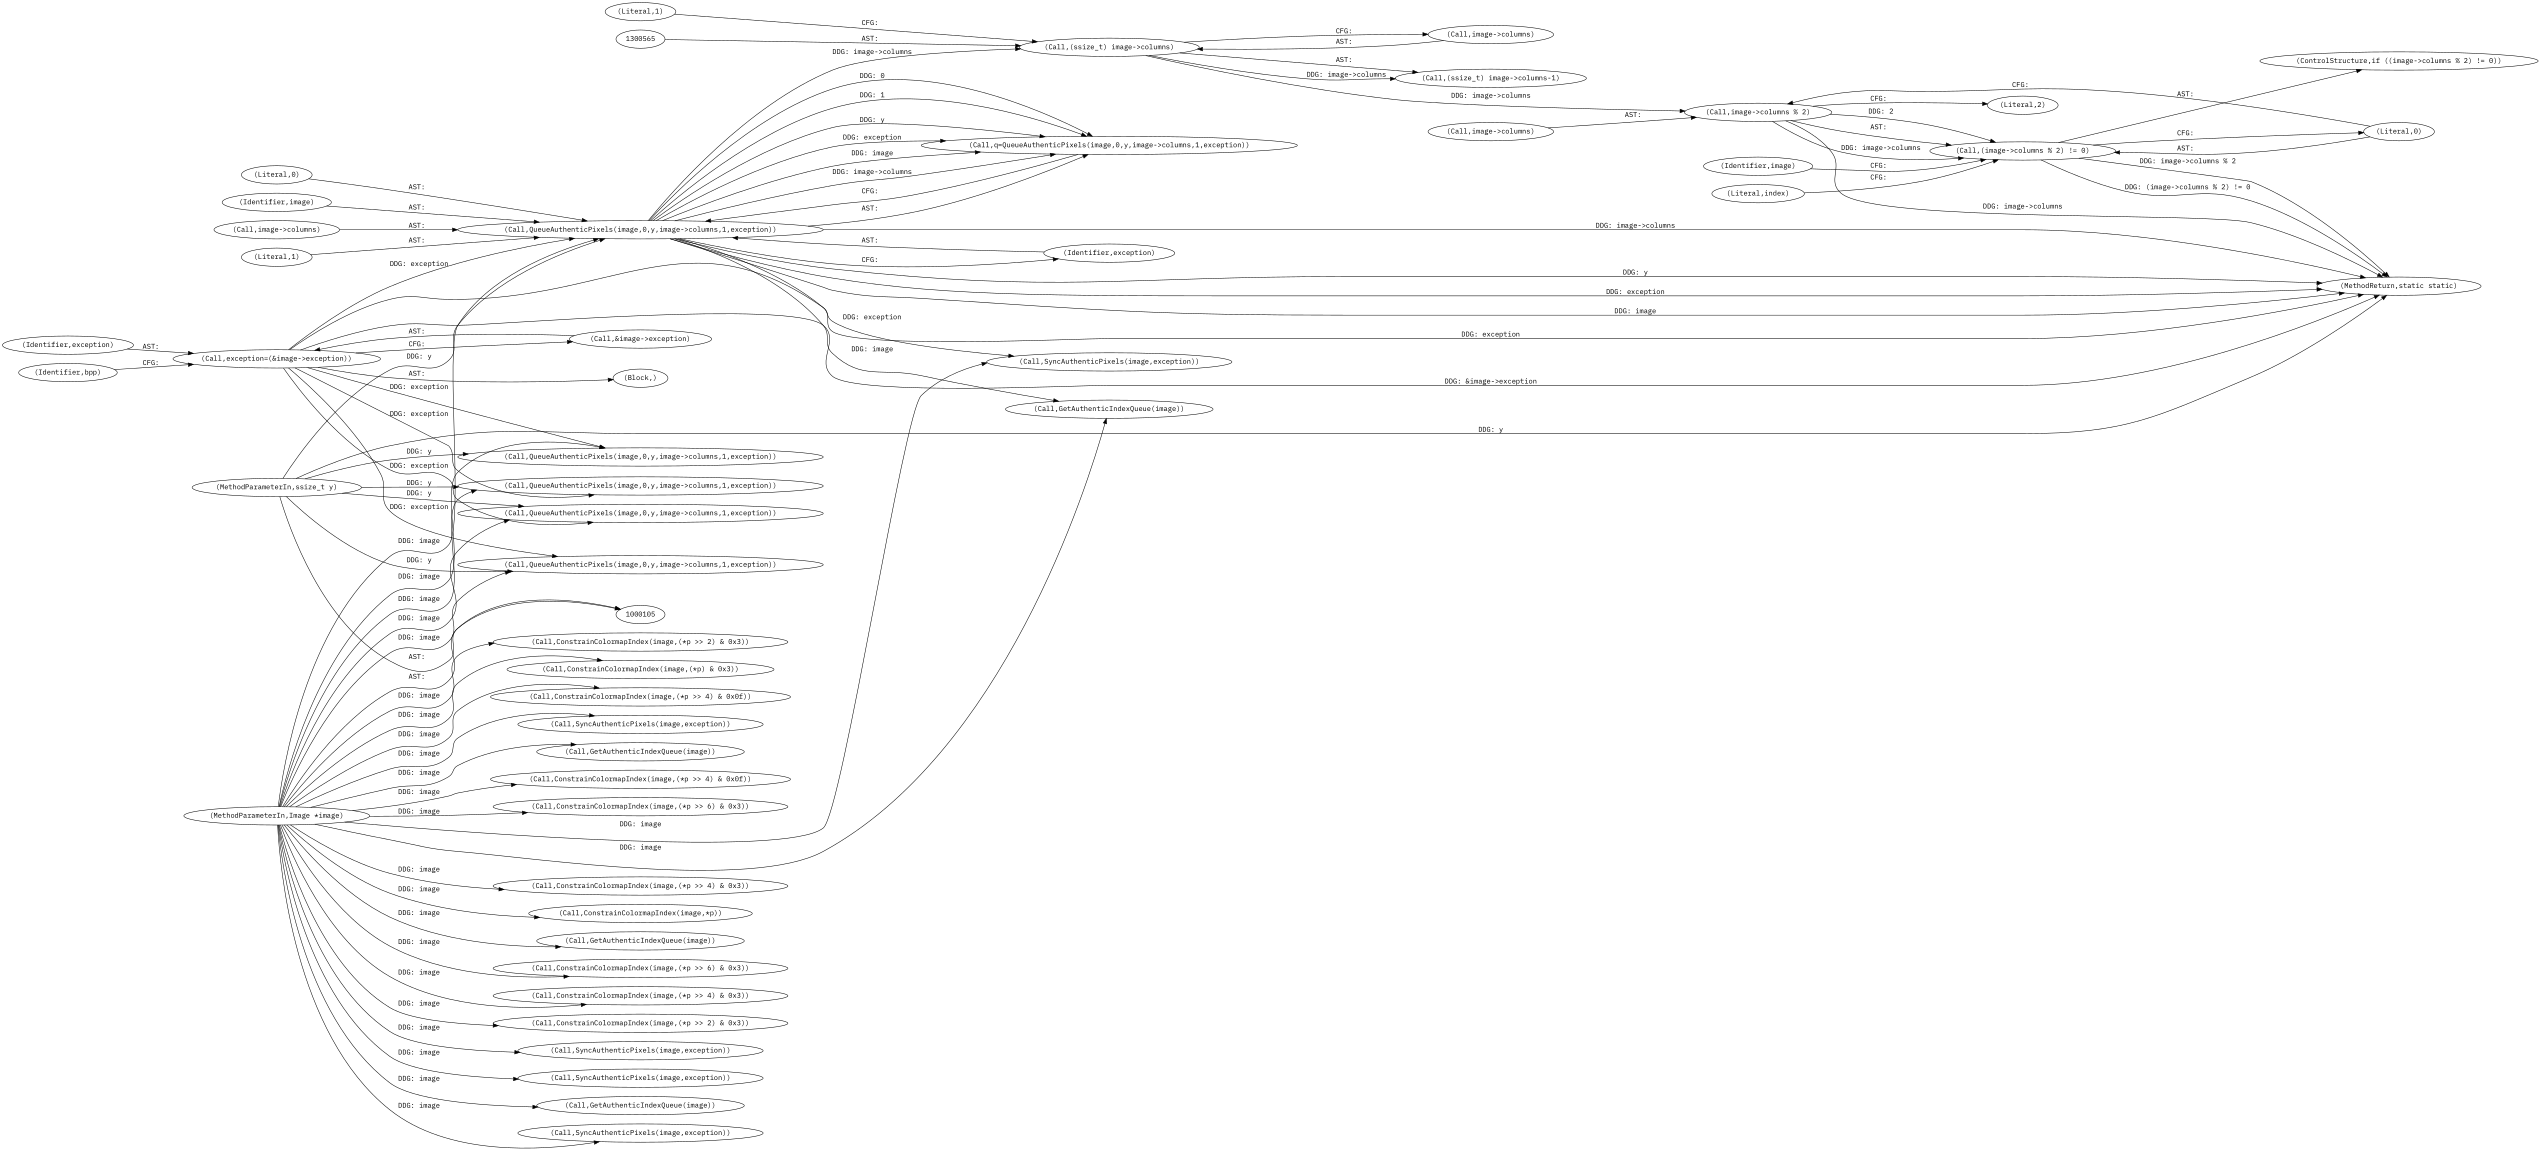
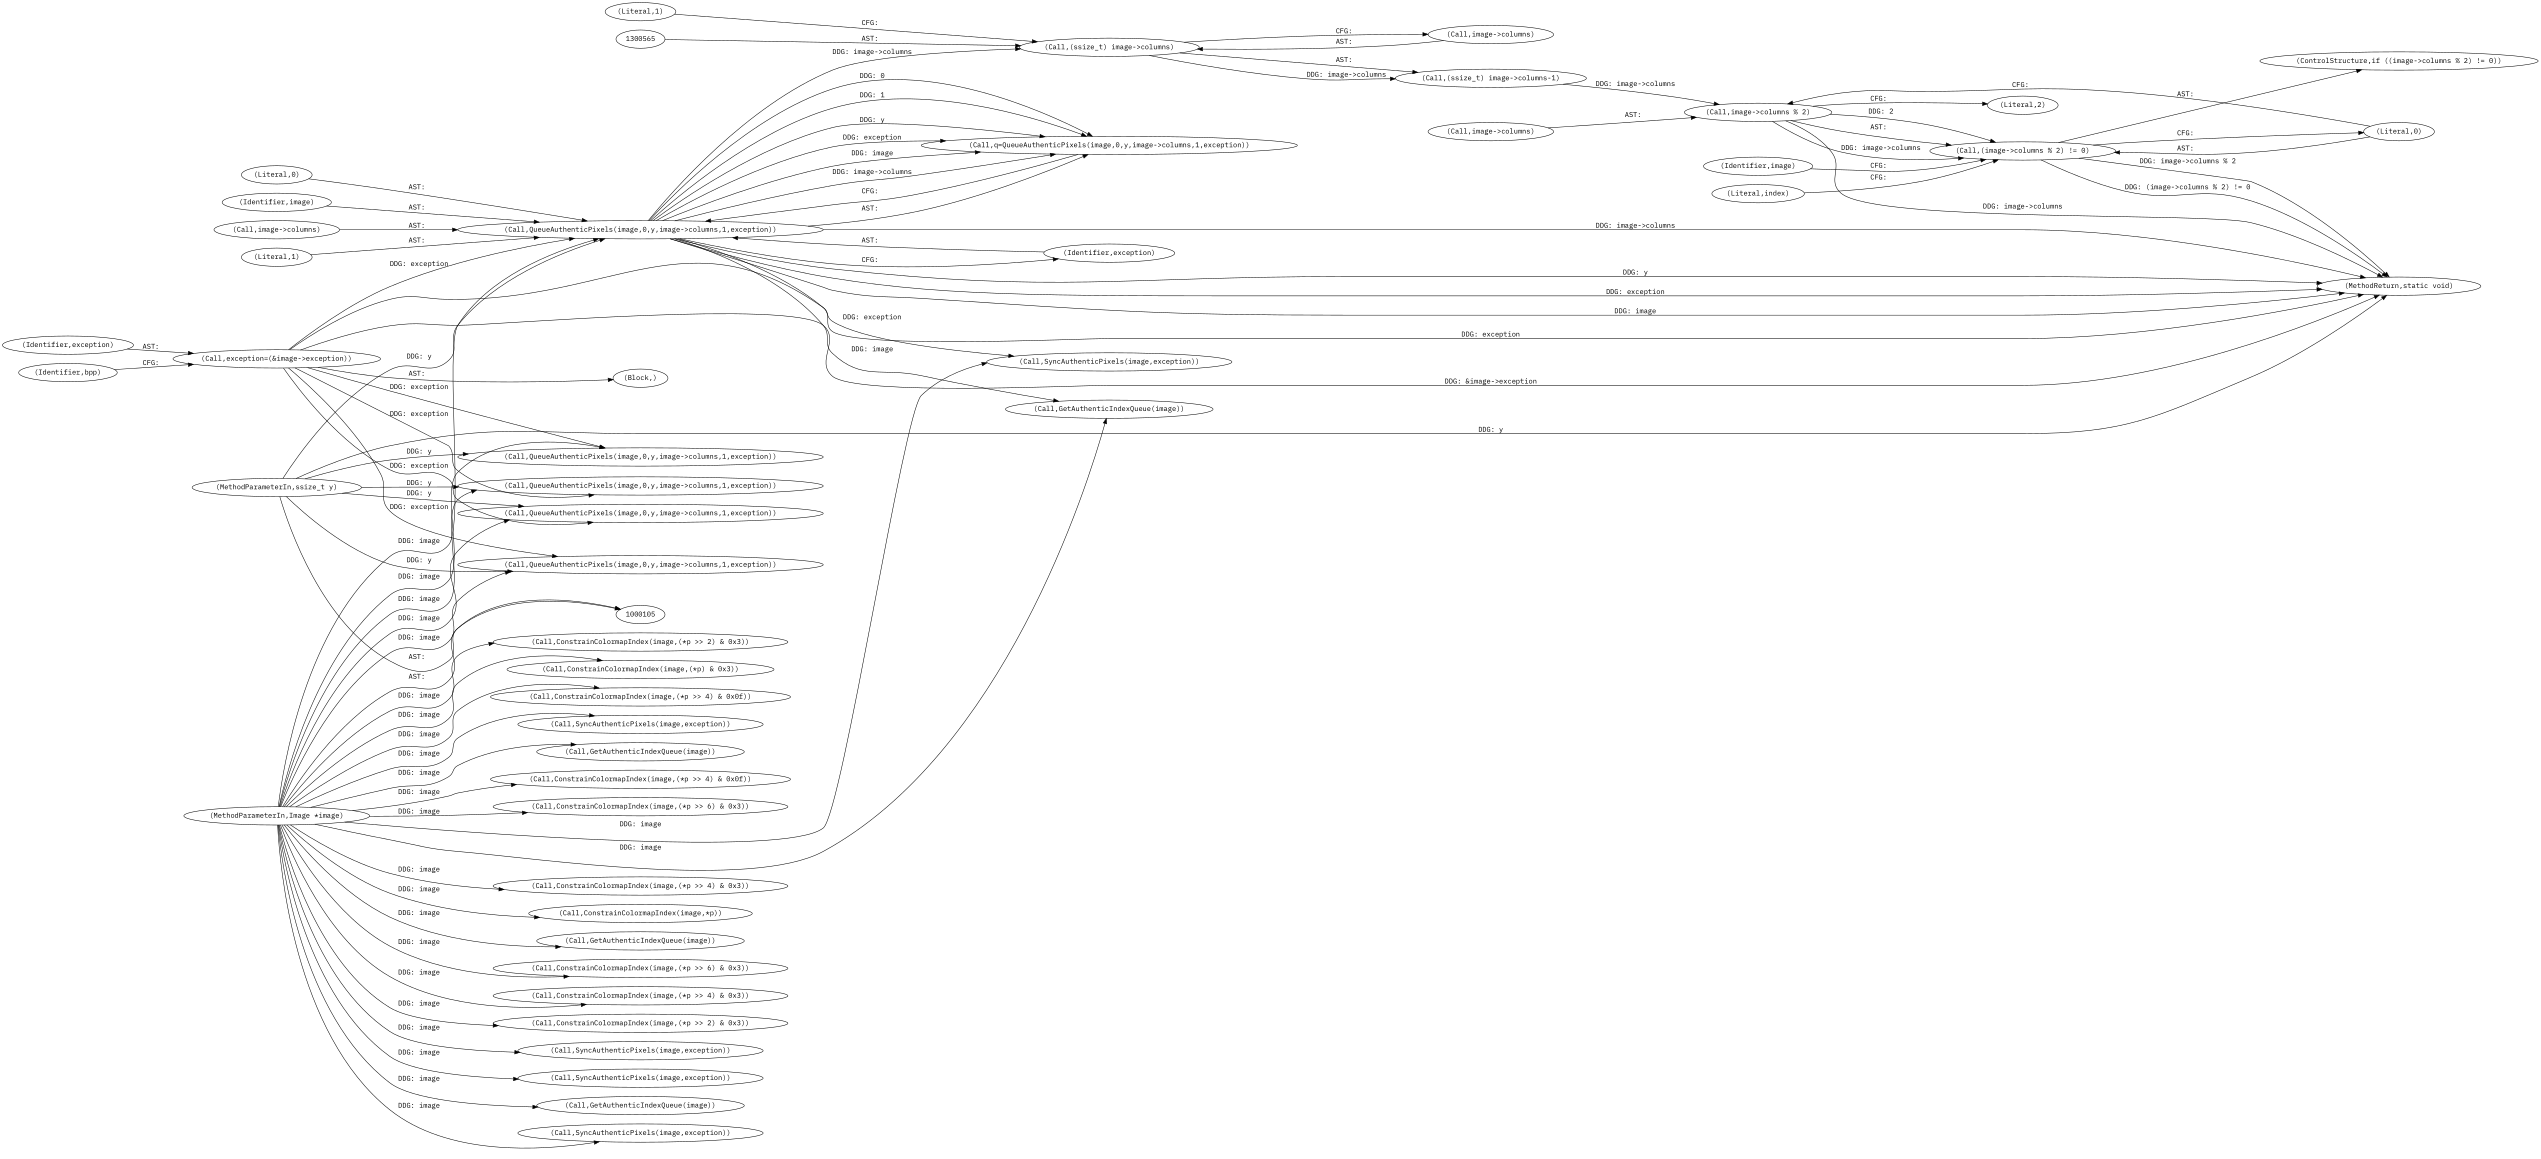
edge "(Call,(ssize_t) image->columns)" -> "(Call,image->columns % 2)": now "(Call,(ssize_t) image->columns-1)" -> "(Call,image->columns % 2)"
node "(MethodReturn,static static)": label "(MethodReturn,static static)" -> "(MethodReturn,static void)"
node "(Call,&image->exception)": removed
